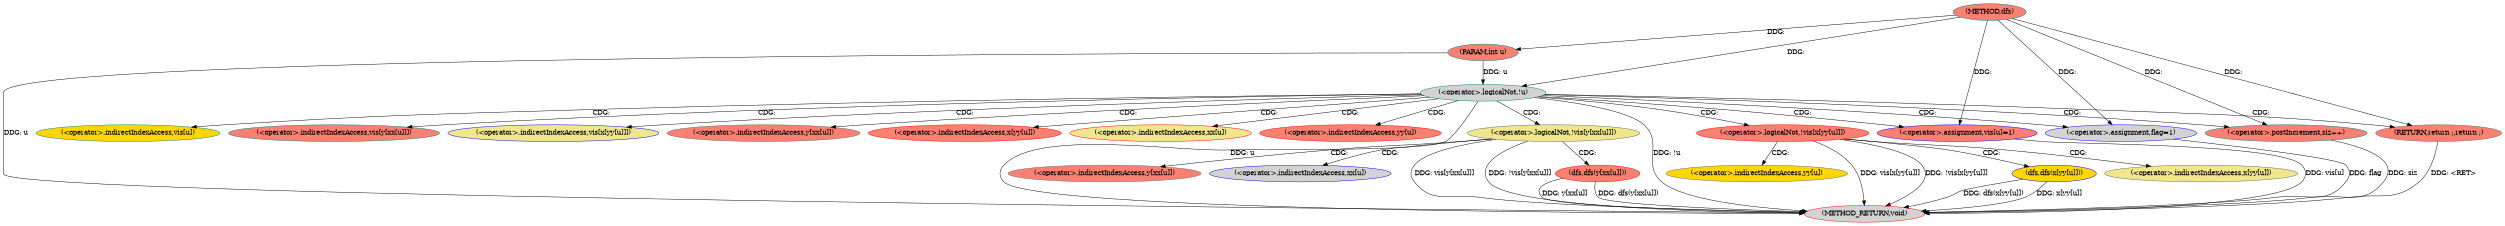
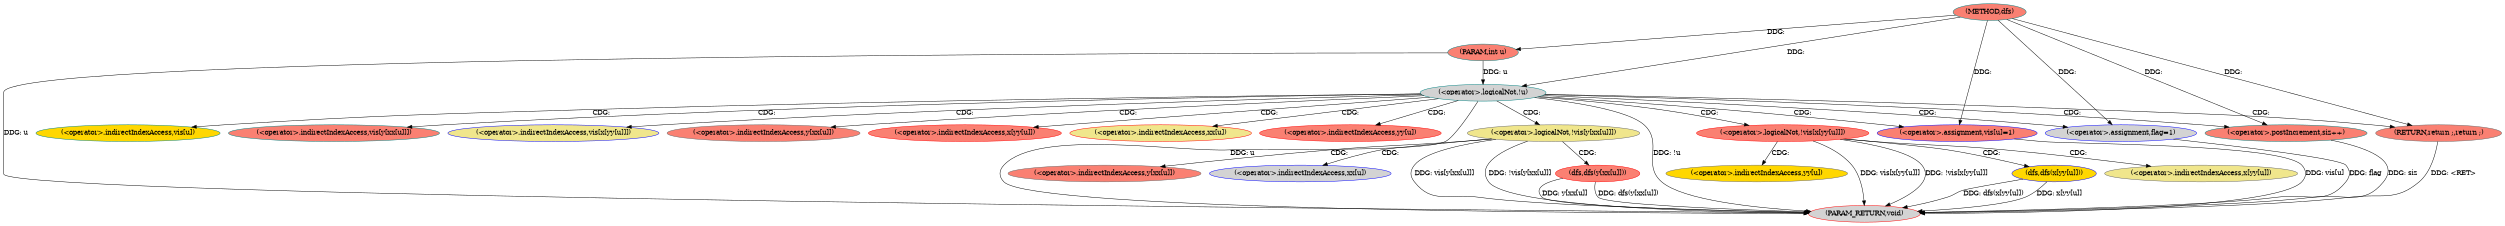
node "(METHOD_RETURN,void)": label "(METHOD_RETURN,void)" -> "(PARAM_RETURN,void)"
